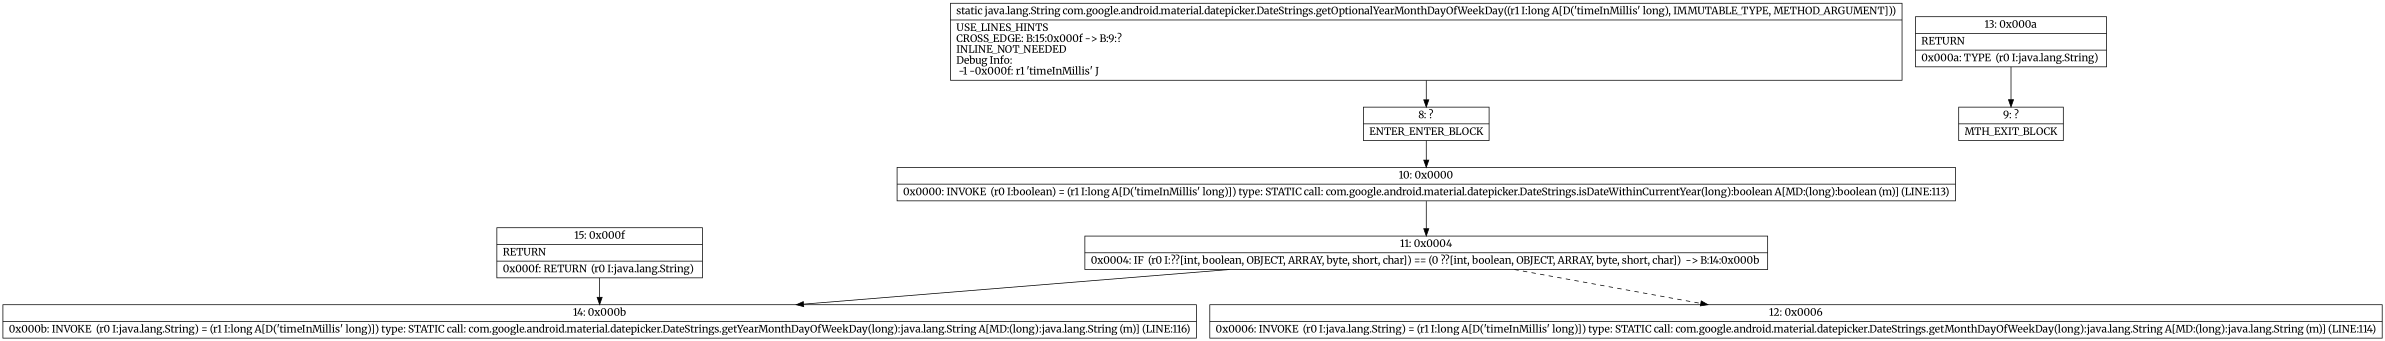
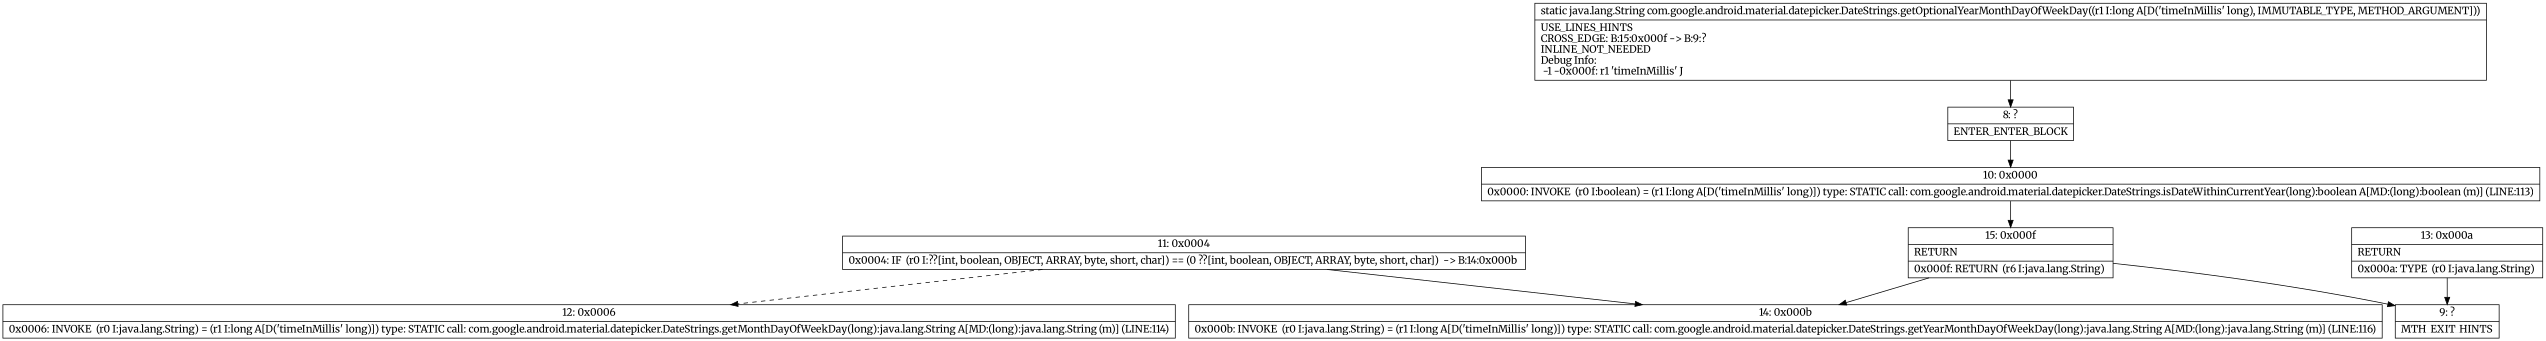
node "9: ?": text "MTH_EXIT_BLOCK" -> "MTH_EXIT_HINTS"
edge "10: 0x0000" -> "11: 0x0004": now "10: 0x0000" -> "15: 0x000f"
node "15: 0x000f": text "0x000f: RETURN  (r0 I:java.lang.String)" -> "0x000f: RETURN  (r6 I:java.lang.String)"
edge "15: 0x000f" -> "9: ?": added
